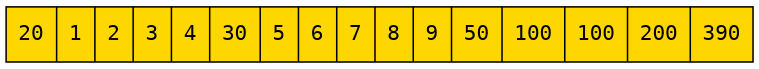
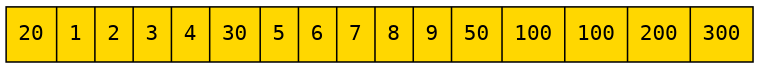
node "20": text "390" -> "300"
